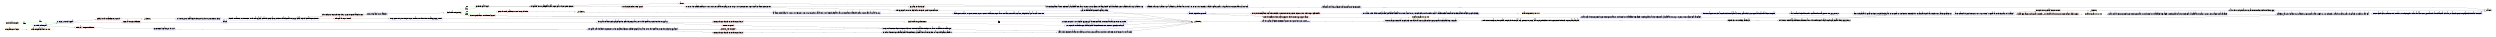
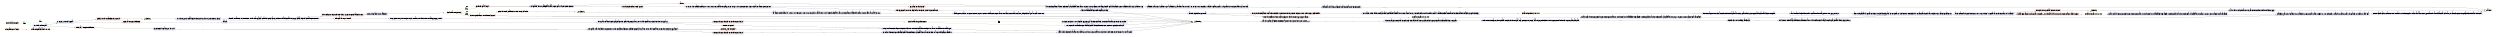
node "рад, что ты начинаешь приходить к здравому смыслу": label "рад, что ты начинаешь приходить к здравому смыслу" -> "всё, что ты начинаешь приходить к здравому смыслу"
